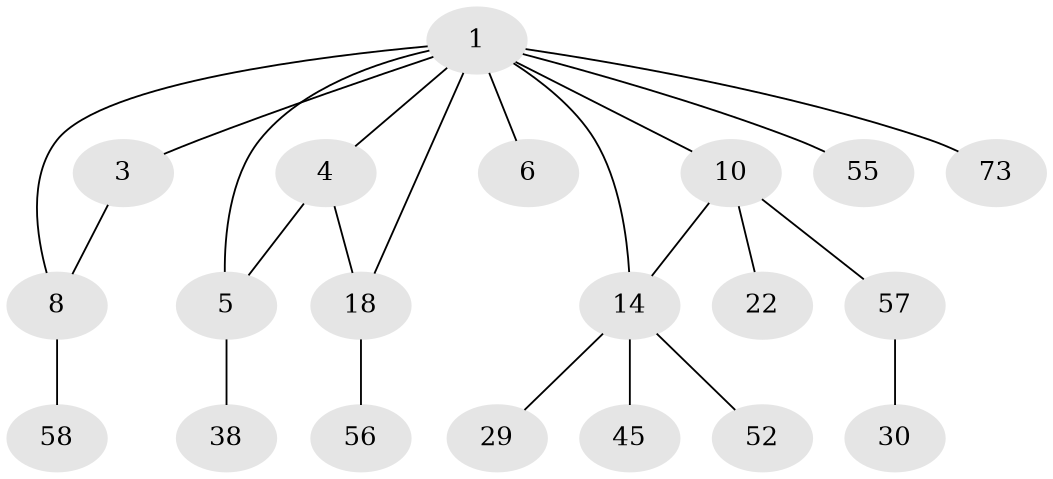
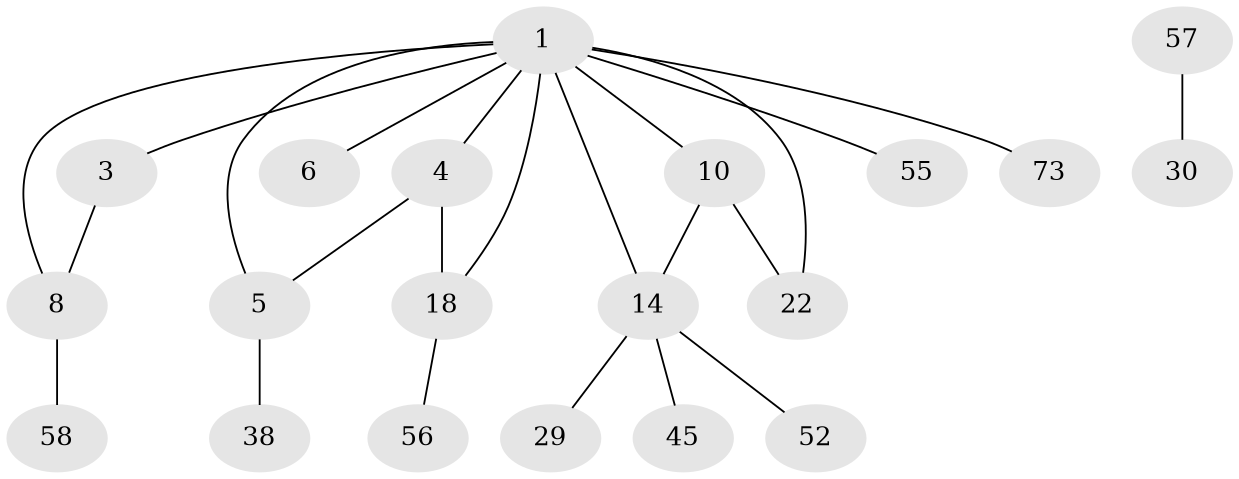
edge "1" -- "22": added
edge "10" -- "57": removed
